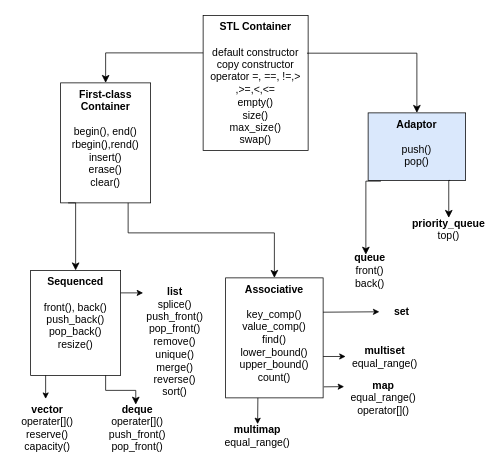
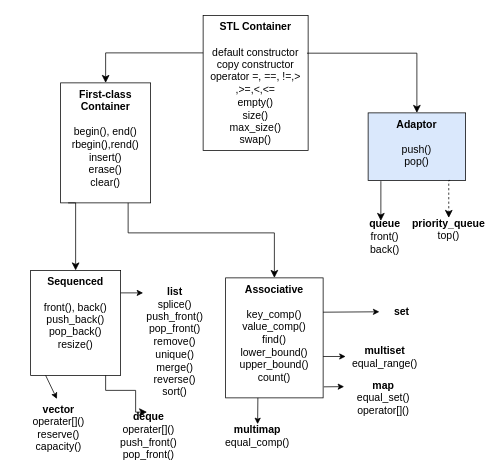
edge "Adaptor push() pop()" -> "priority_queue top()": style solid -> dashed
node "queue front() back()": moved (370, 270) -> (385, 237)
node "map equal_range() operator[]()": label "map equal_range() operator[]()" -> "map equal_set() operator[]()"
node "vector operater[]() reserve() capacity()": moved (47, 428) -> (59, 428)
node "deque operater[]() push_front() pop_front()": moved (137, 428) -> (149, 435)
node "multimap equal_range()": label "multimap equal_range()" -> "multimap equal_comp()"
